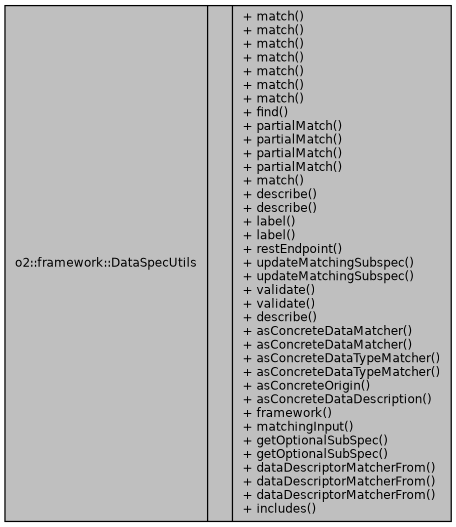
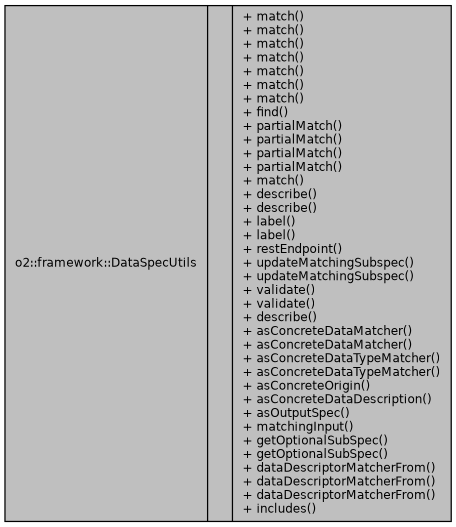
node "o2::framework::DataSpecUtils": text "+ framework()" -> "+ asOutputSpec()"
